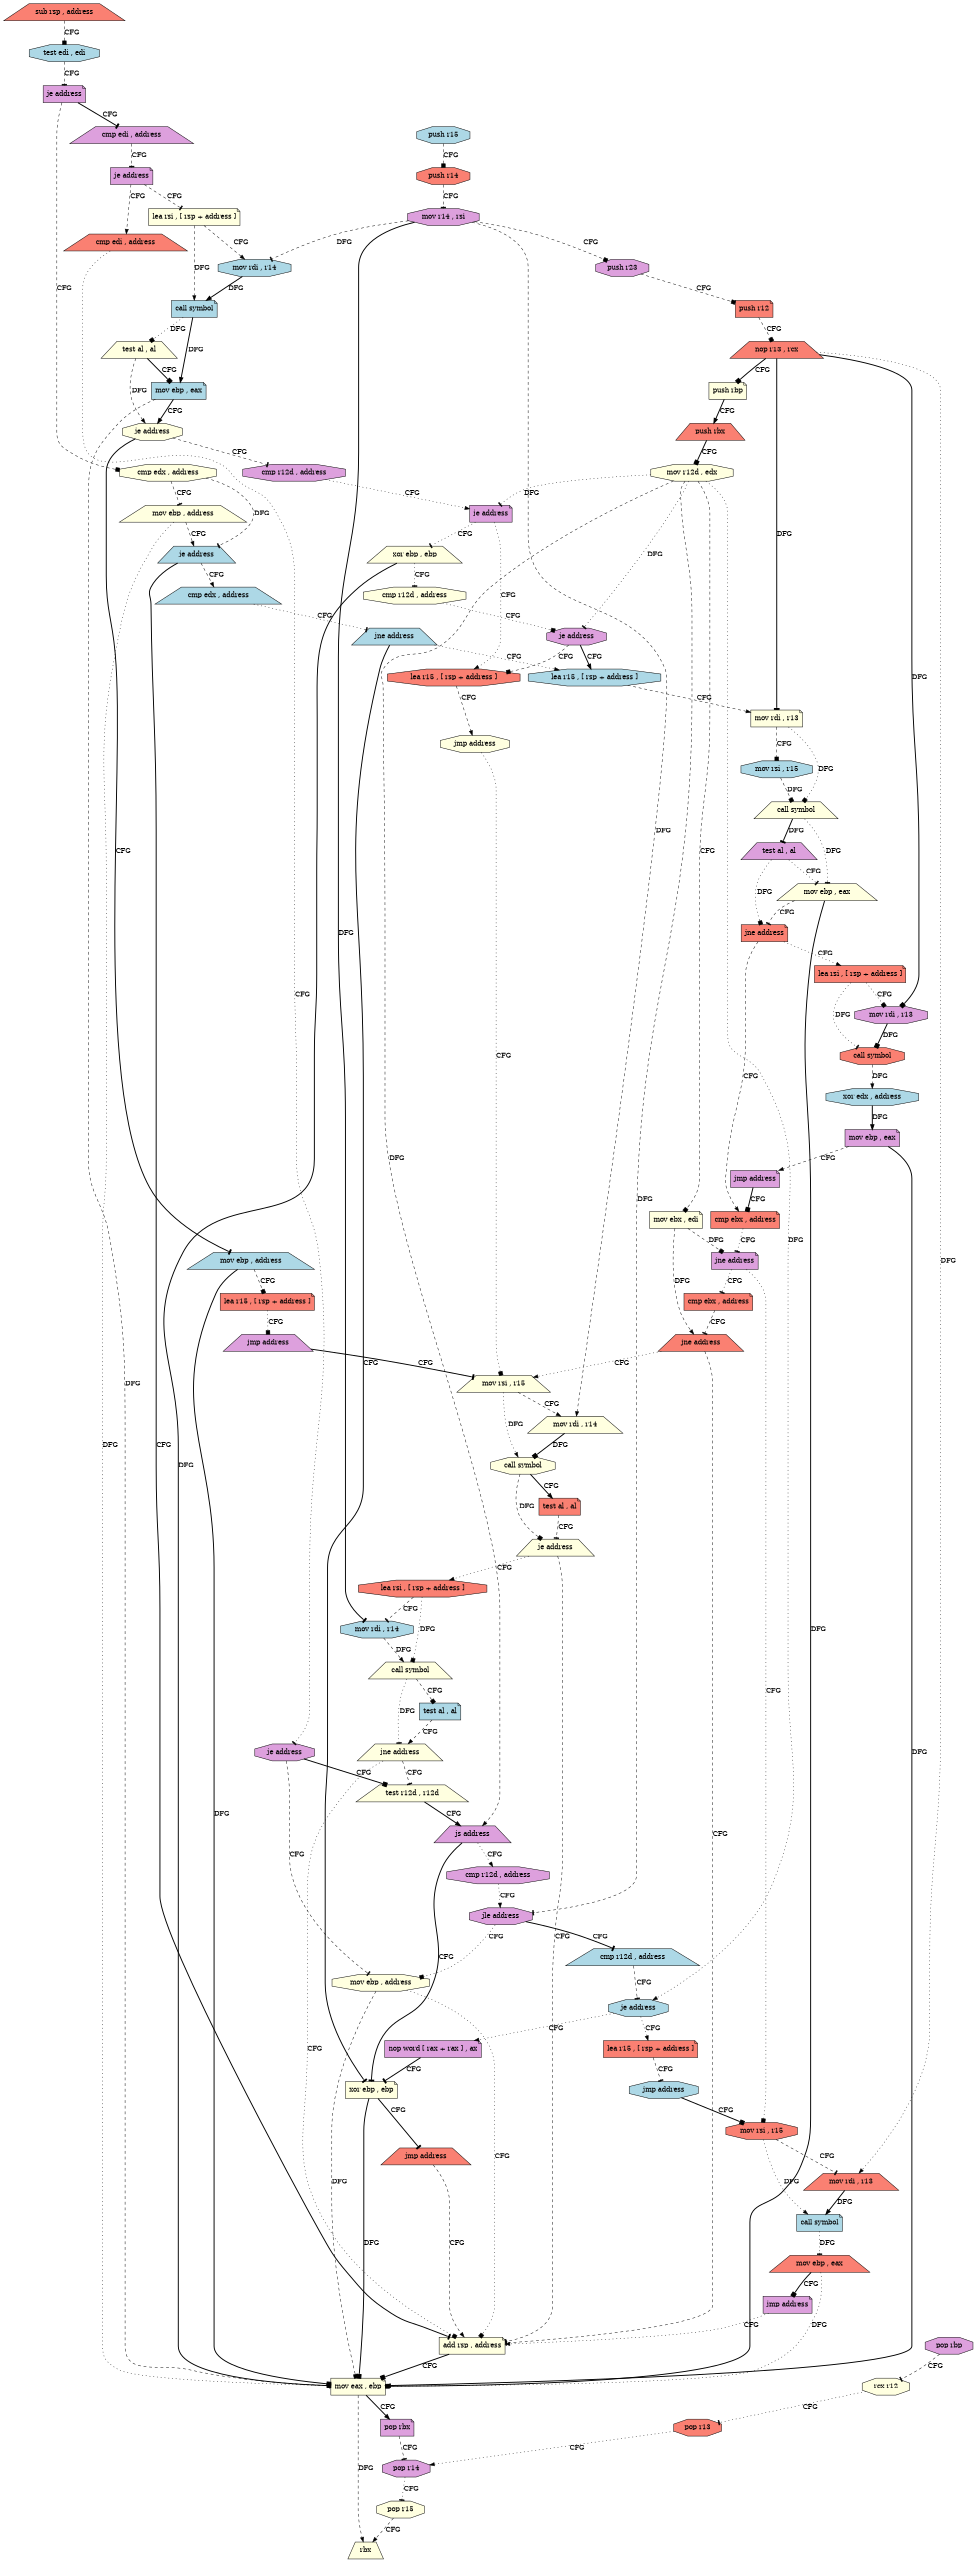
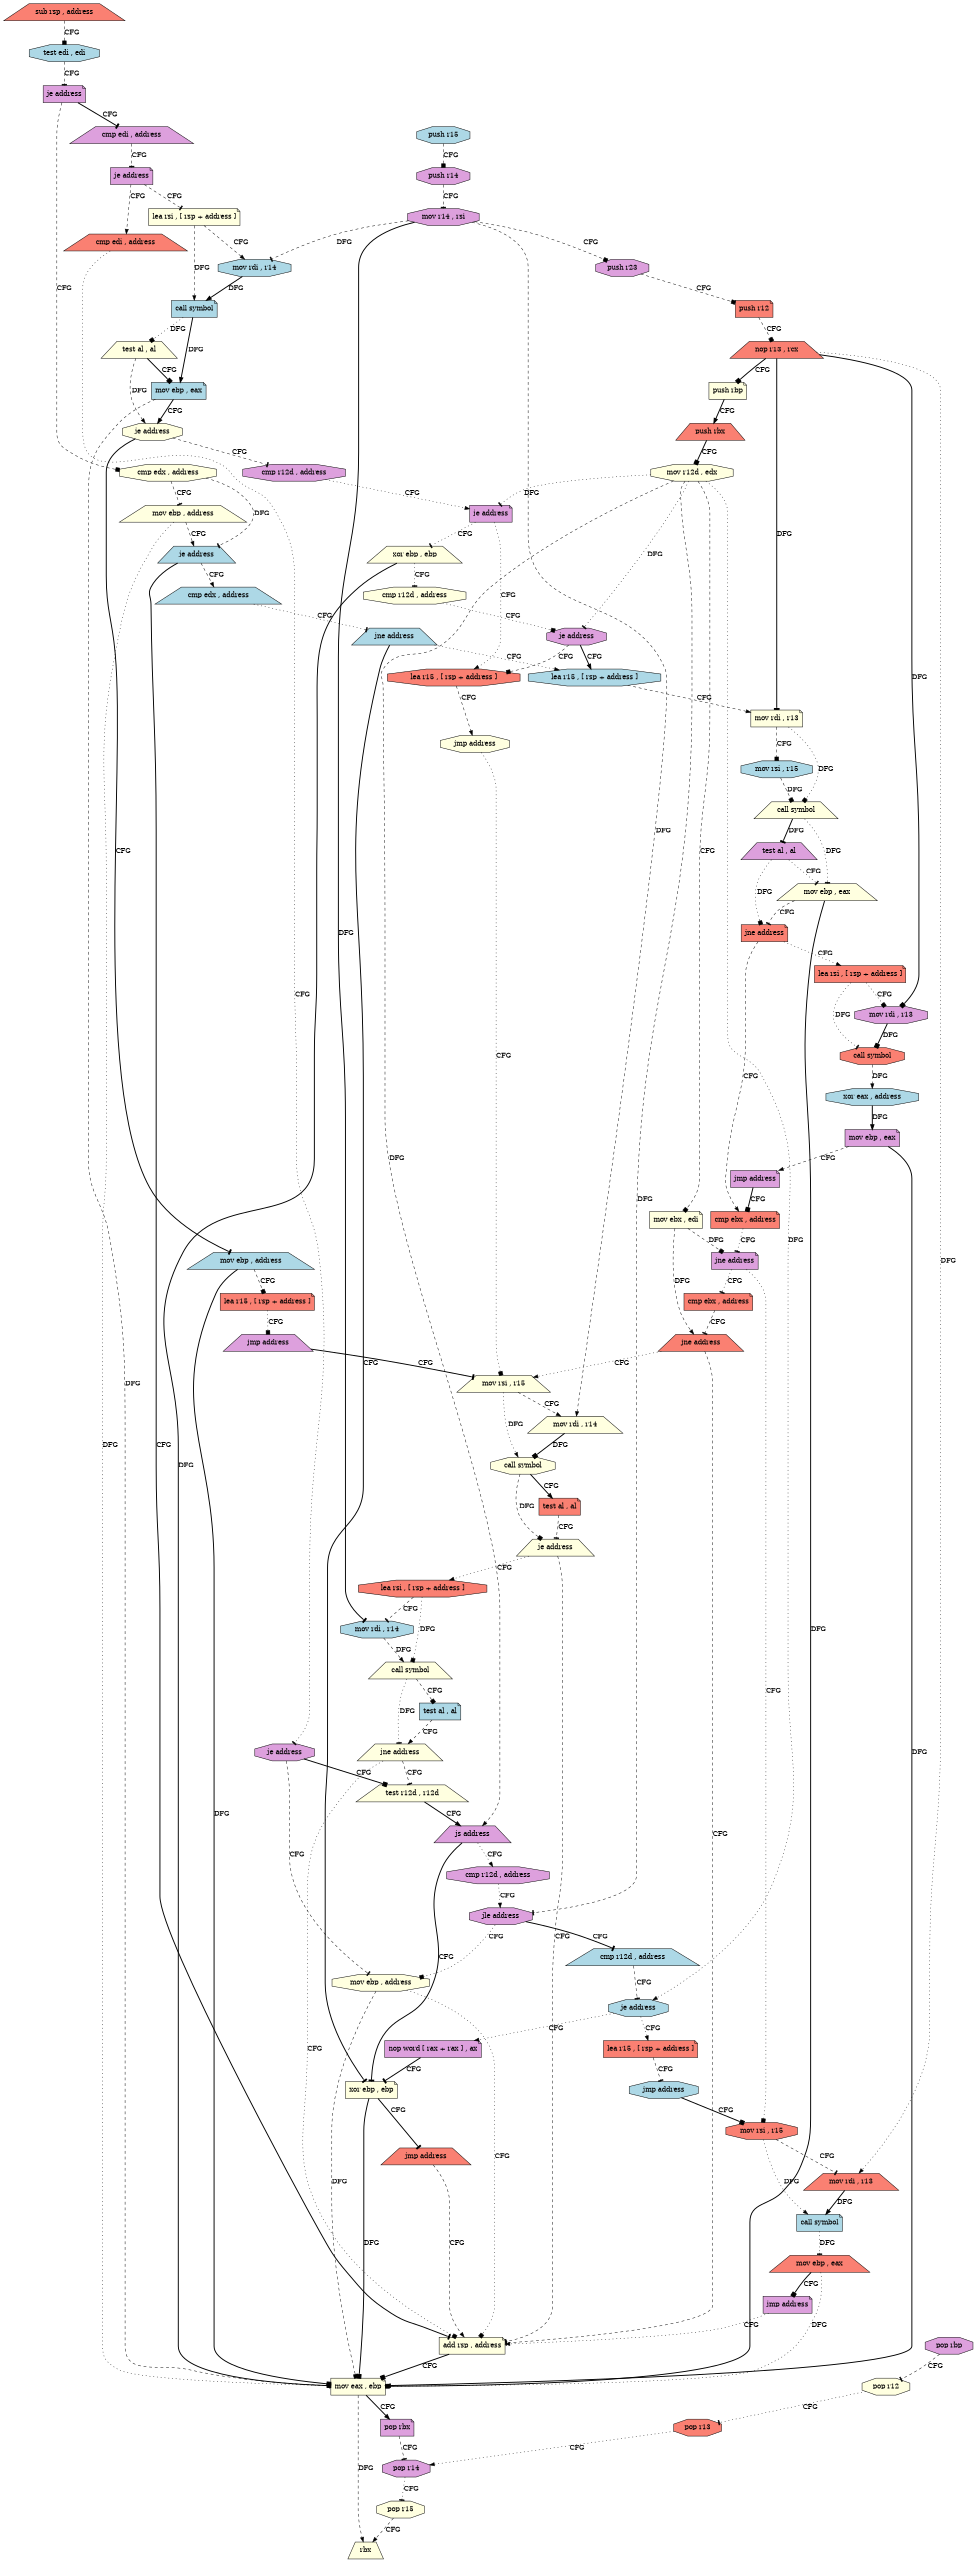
node "push r14": fillcolor salmon -> plum
node "xor edx , address": label "xor edx , address" -> "xor eax , address"
node "rcx r12": label "rcx r12" -> "pop r12"
